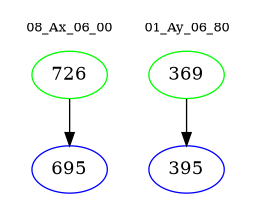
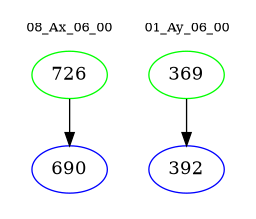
cluster "01_Ay_06_80": label "01_Ay_06_80" -> "01_Ay_06_00"
node "695": label "695" -> "690"
node "395": label "395" -> "392"
